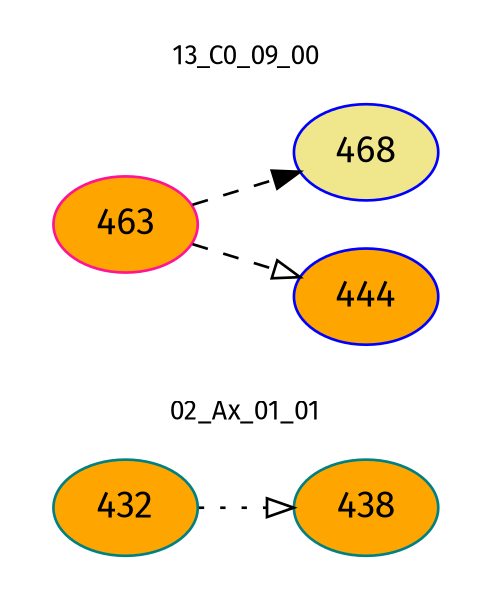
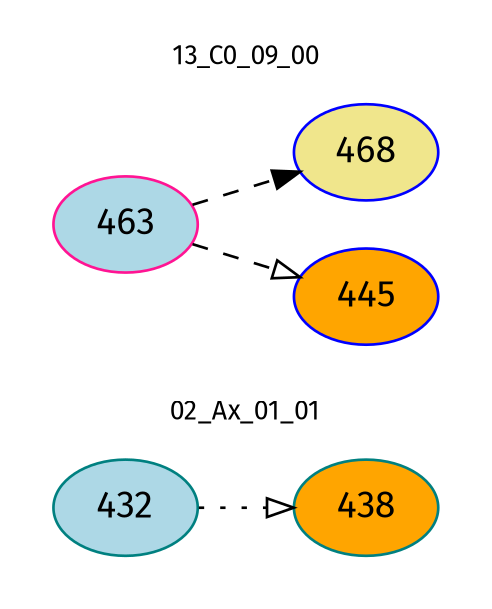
node "463": fillcolor orange -> lightblue
node "444": label "444" -> "445"
node "432": fillcolor orange -> lightblue
